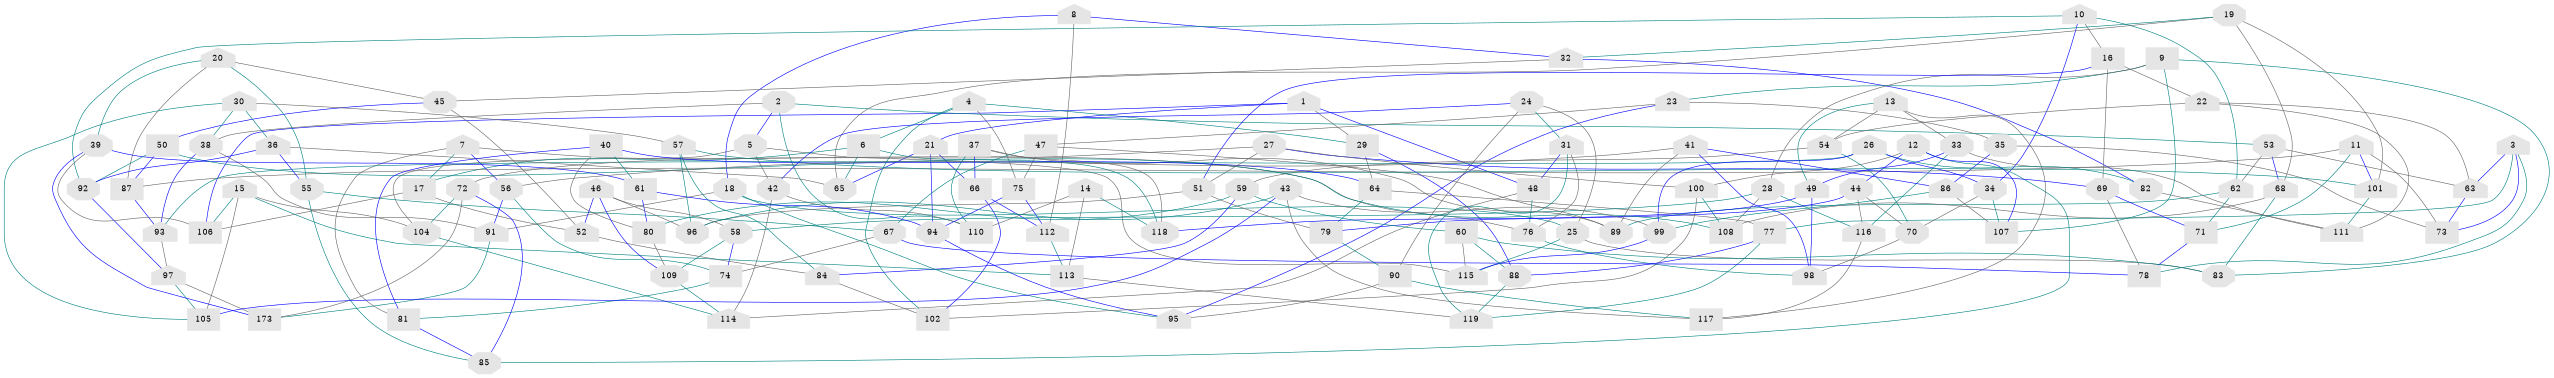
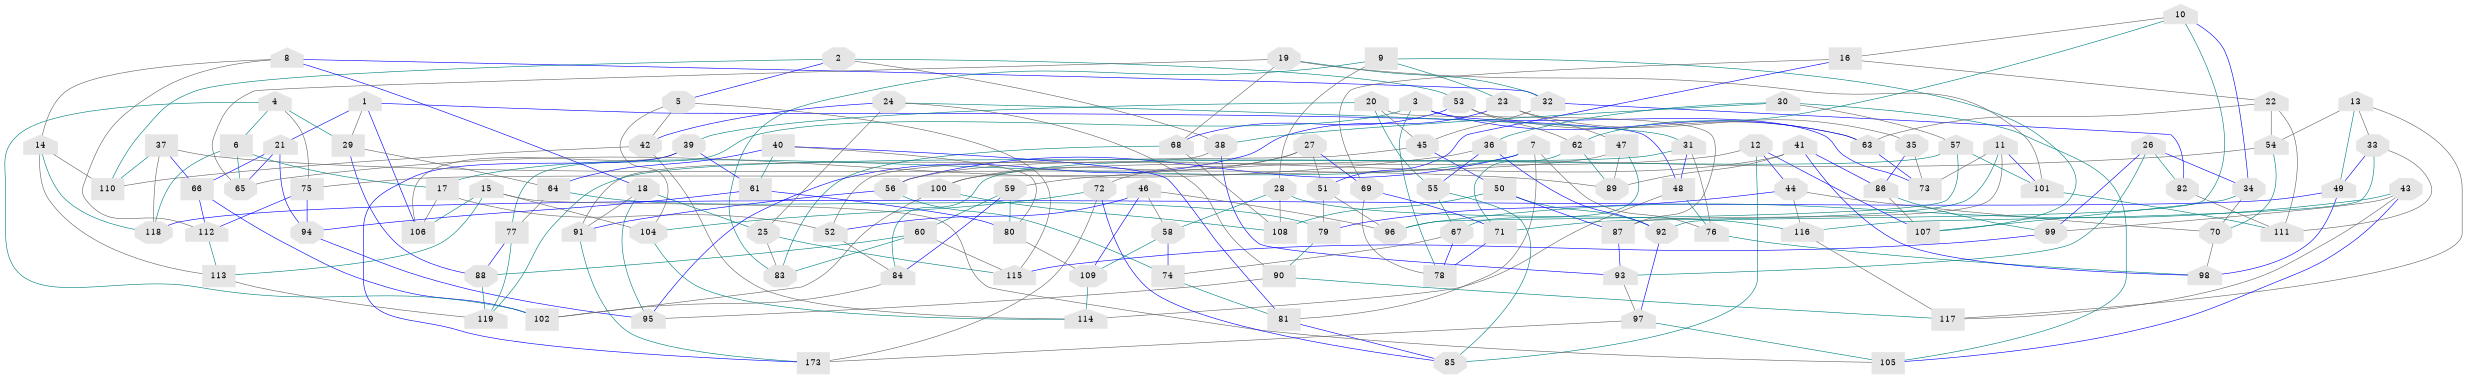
edge "8" -- "14": added
